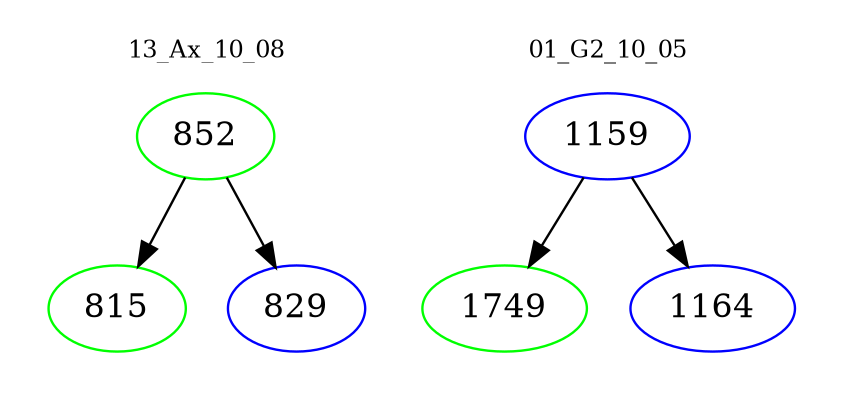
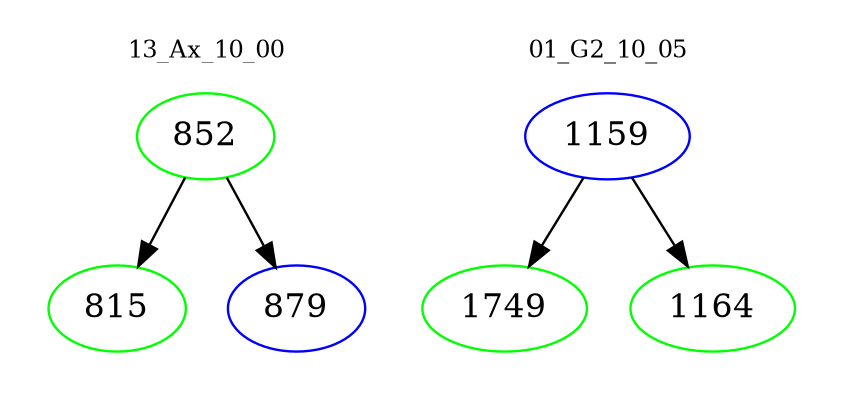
cluster "13_Ax_10_08": label "13_Ax_10_08" -> "13_Ax_10_00"
node "829": label "829" -> "879"
node "1164": color blue -> green
